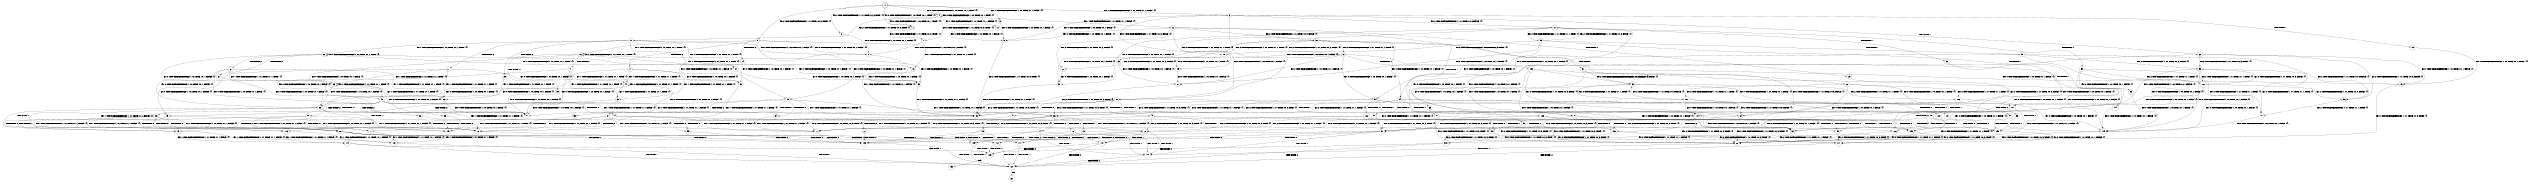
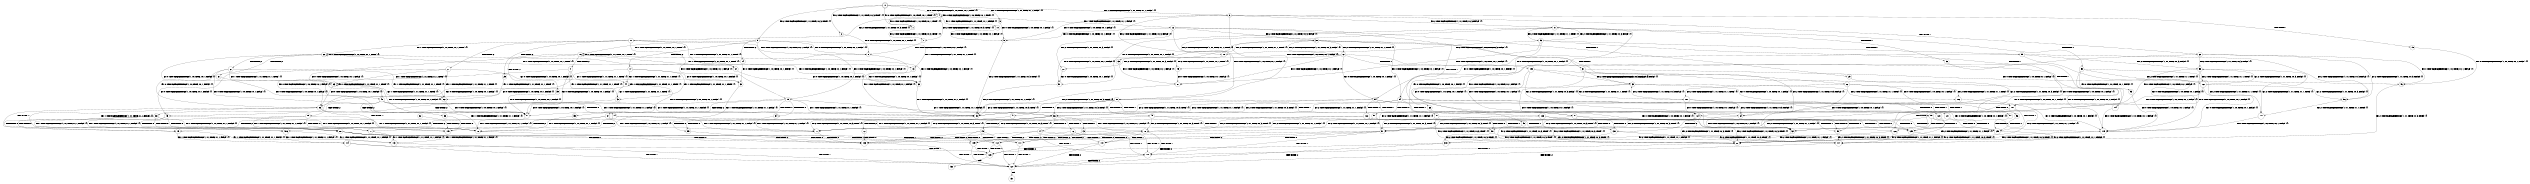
edge "40" -> "82": removed, label "TERMINATE !0"
node "116": label "116" -> "516"
